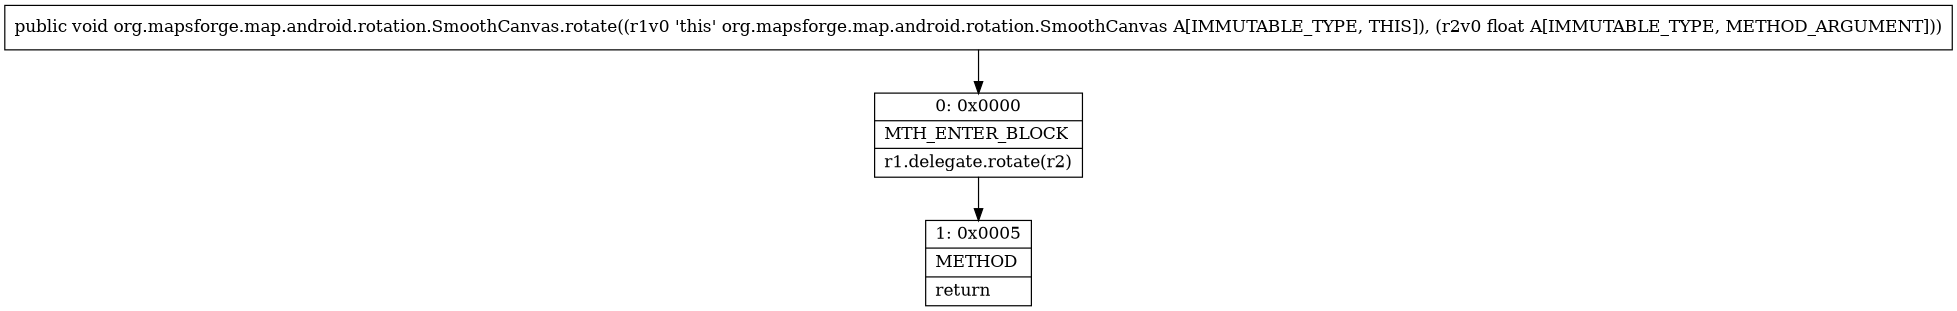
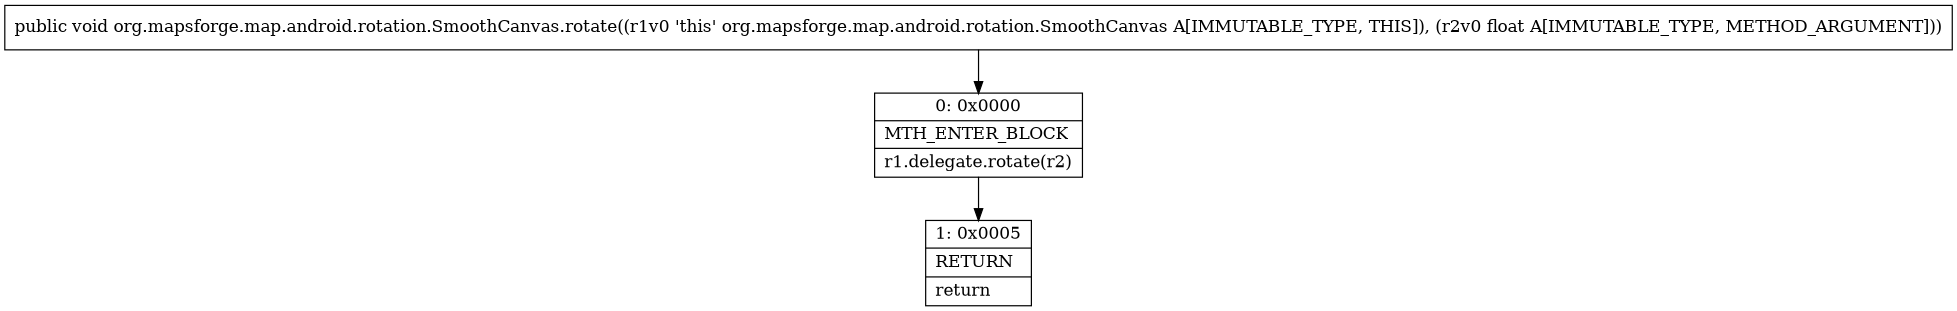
node "1: 0x0005": text "METHOD" -> "RETURN"
